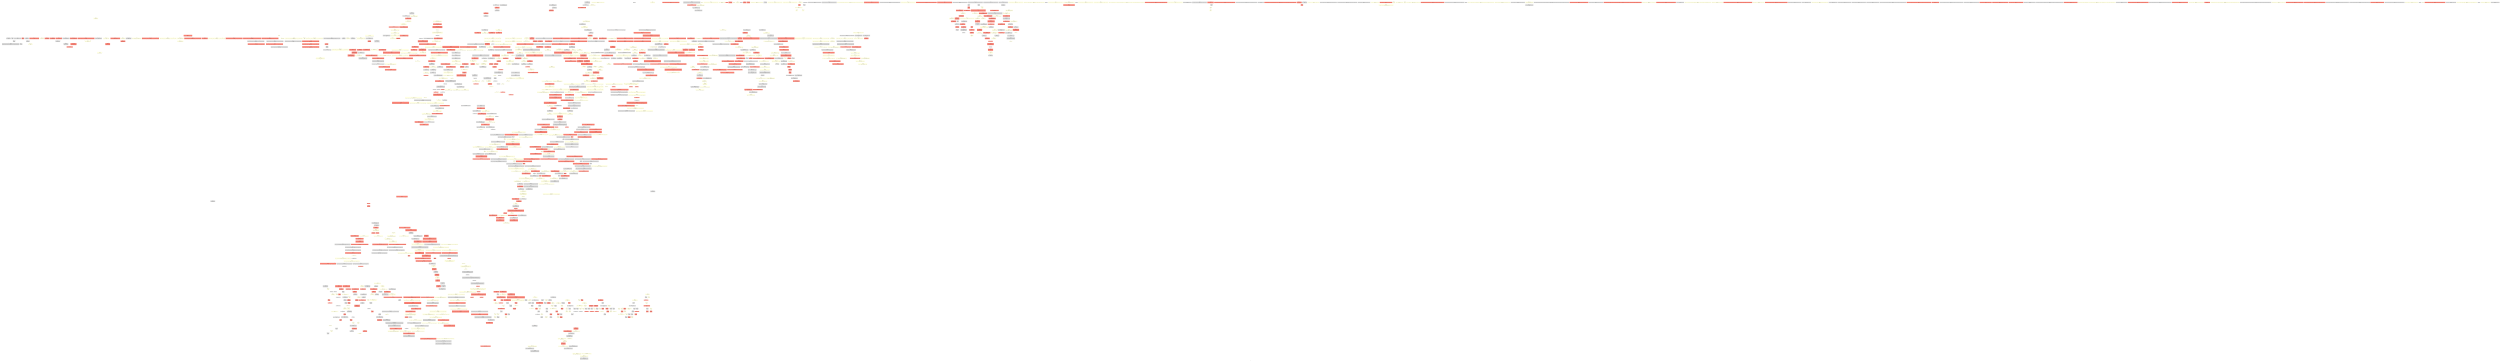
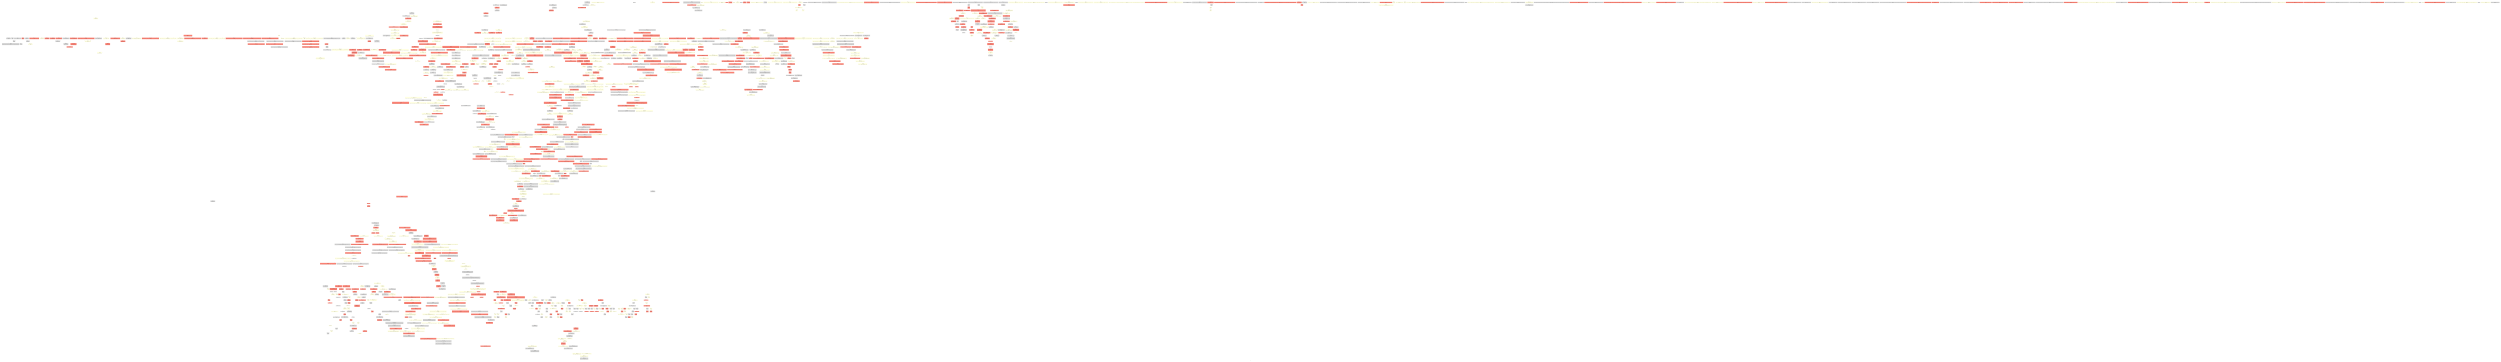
node "NodeID: 347": added
node "NodeID: 970": removed
